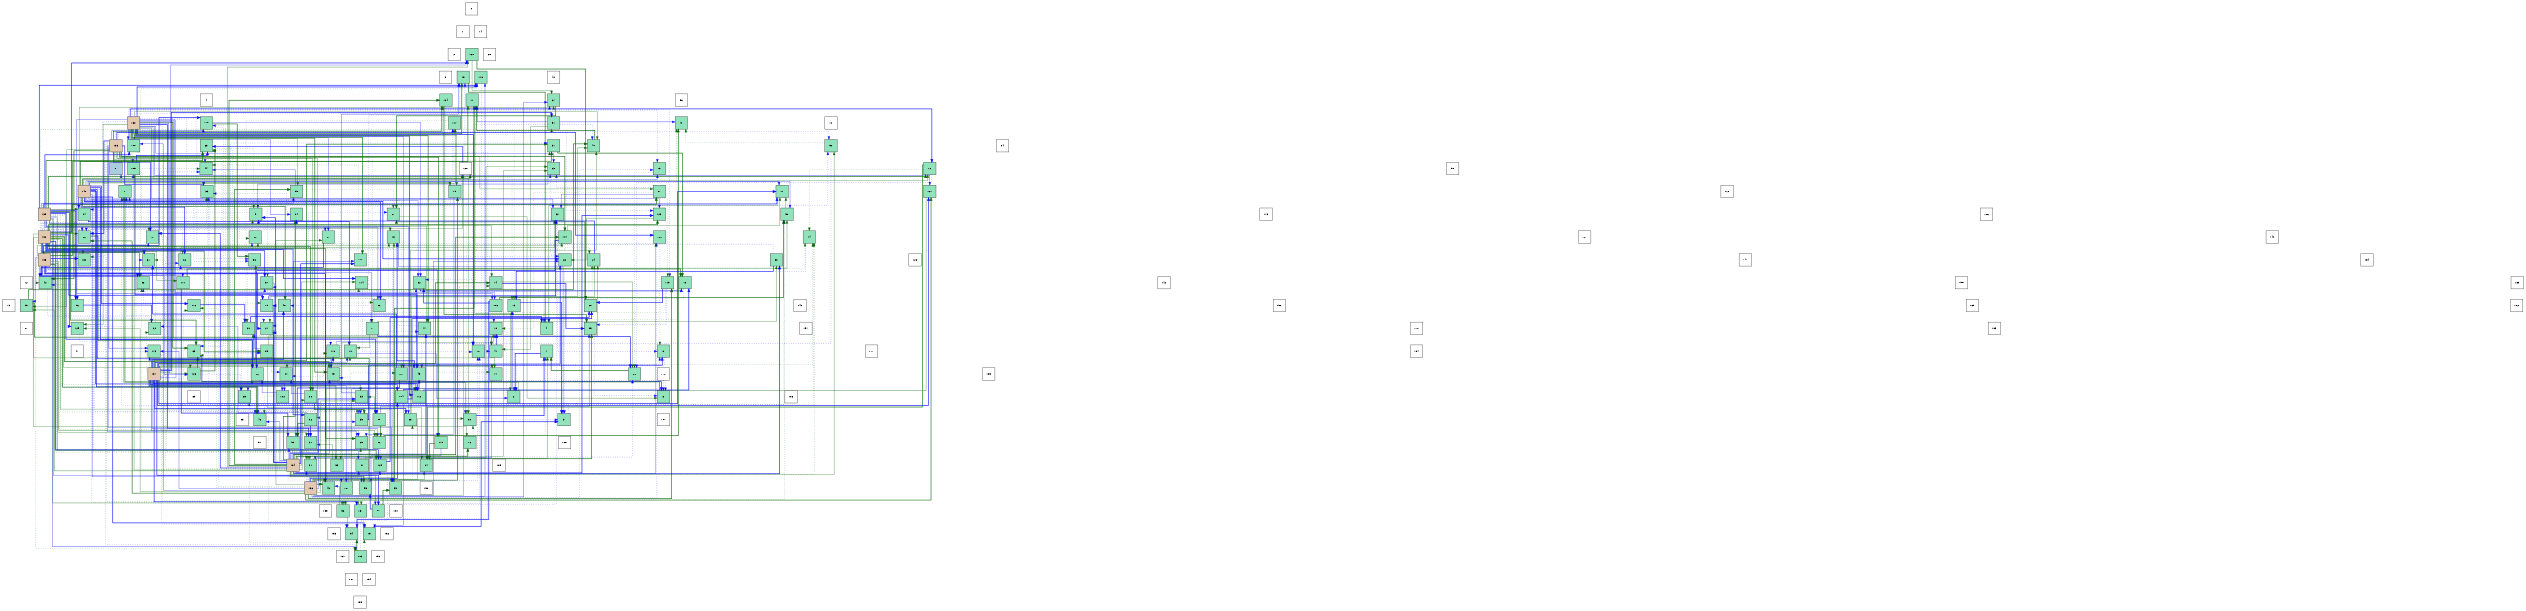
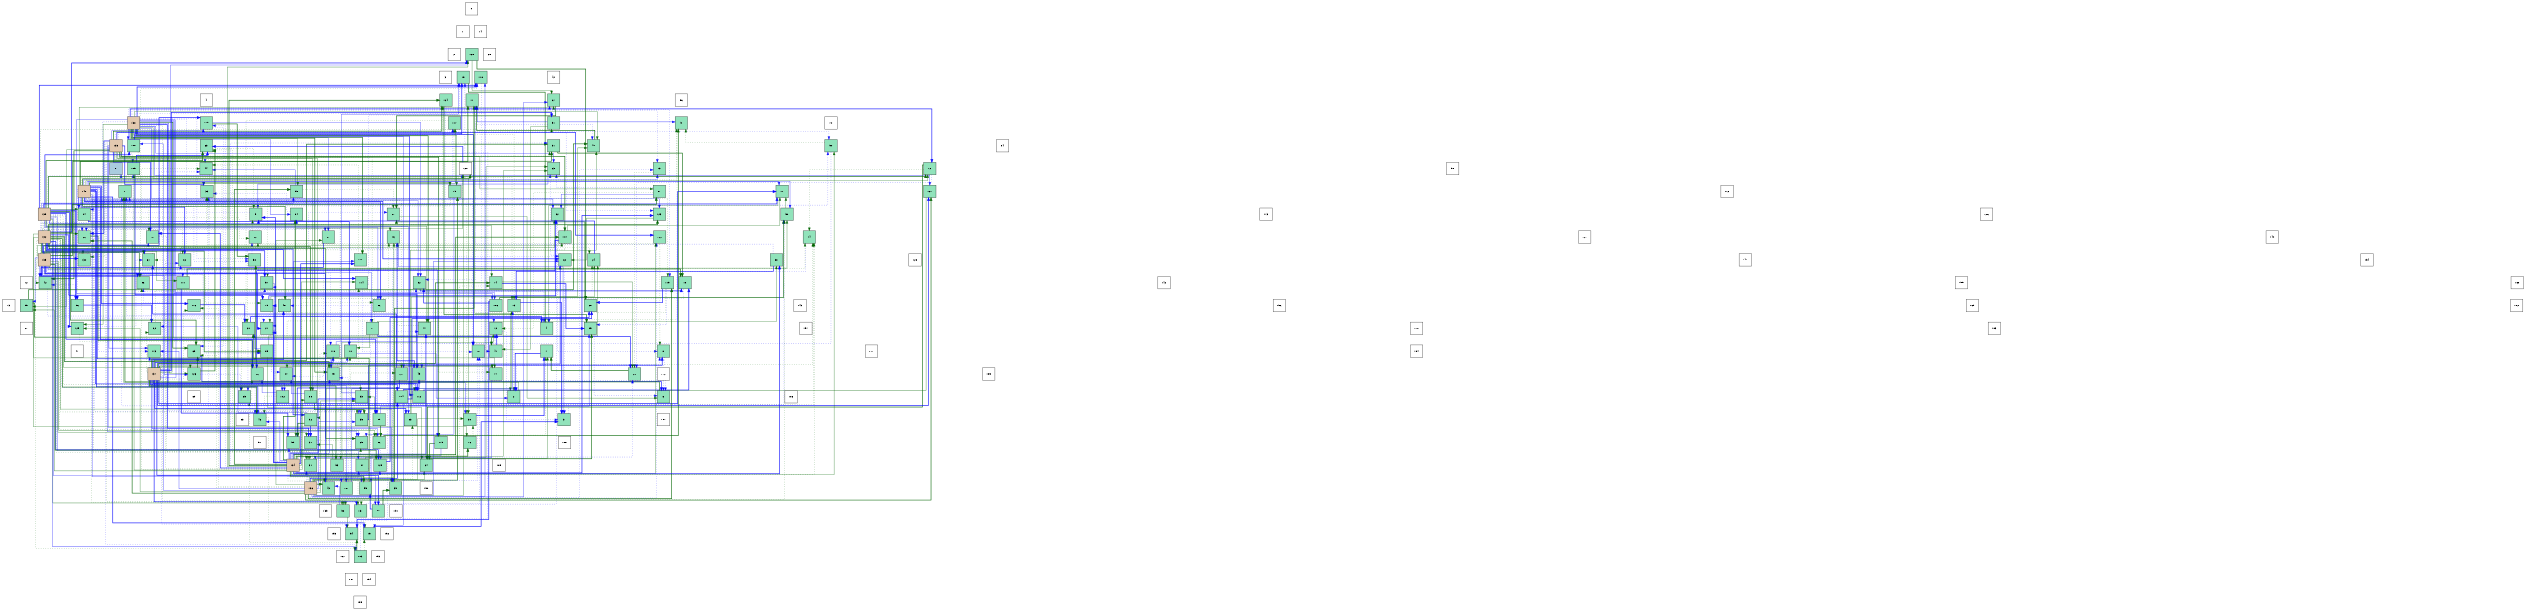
edge "108" -> "19": color darkgreen -> blue
